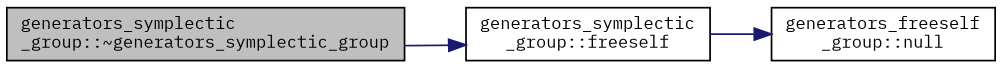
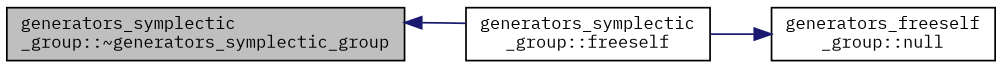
edge "generators_symplectic _group::~generators_symplectic_group" -> "generators_symplectic _group::freeself": reversed
